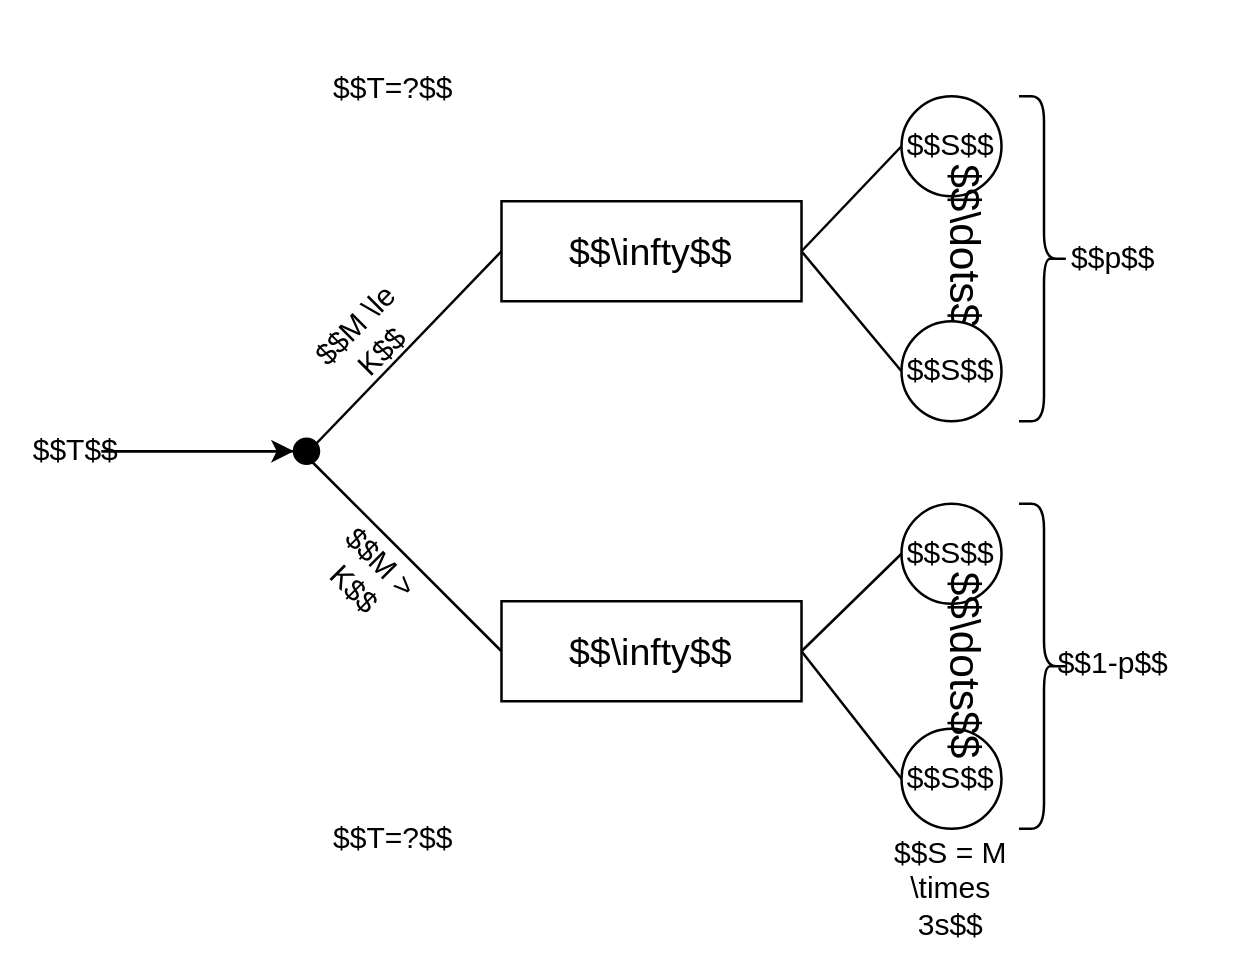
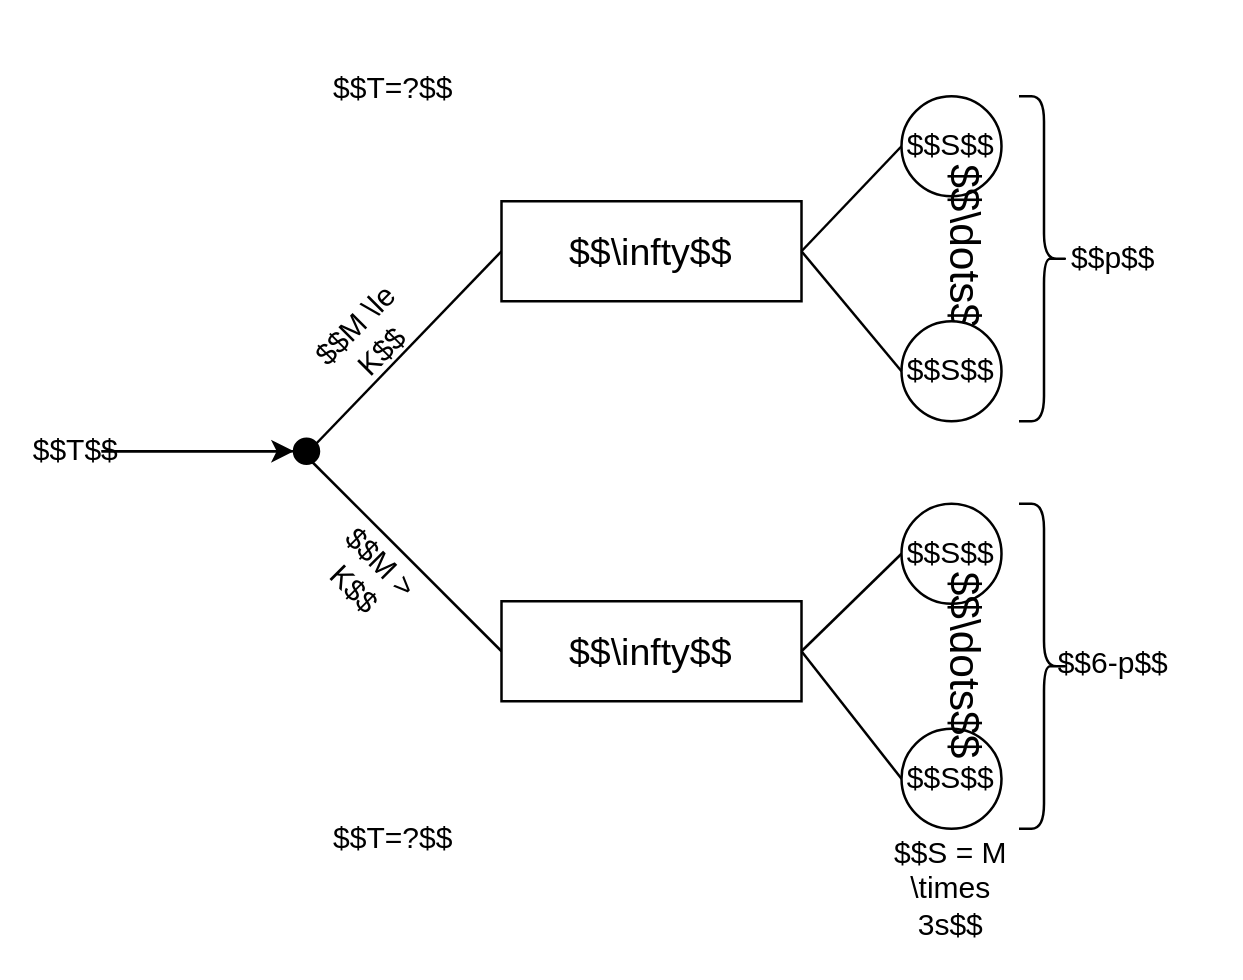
node "$$1-p$$": label "$$1-p$$" -> "$$6-p$$"
